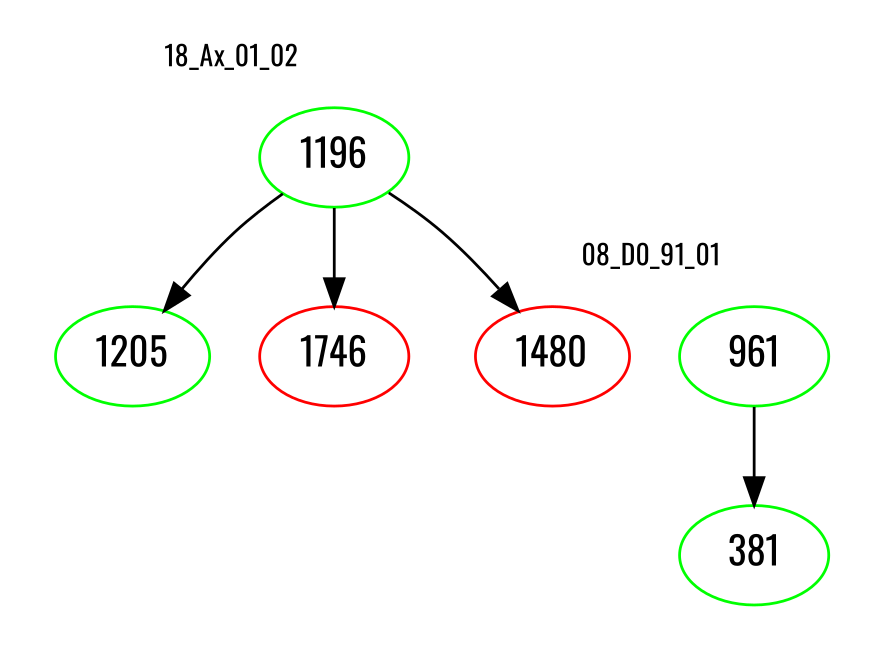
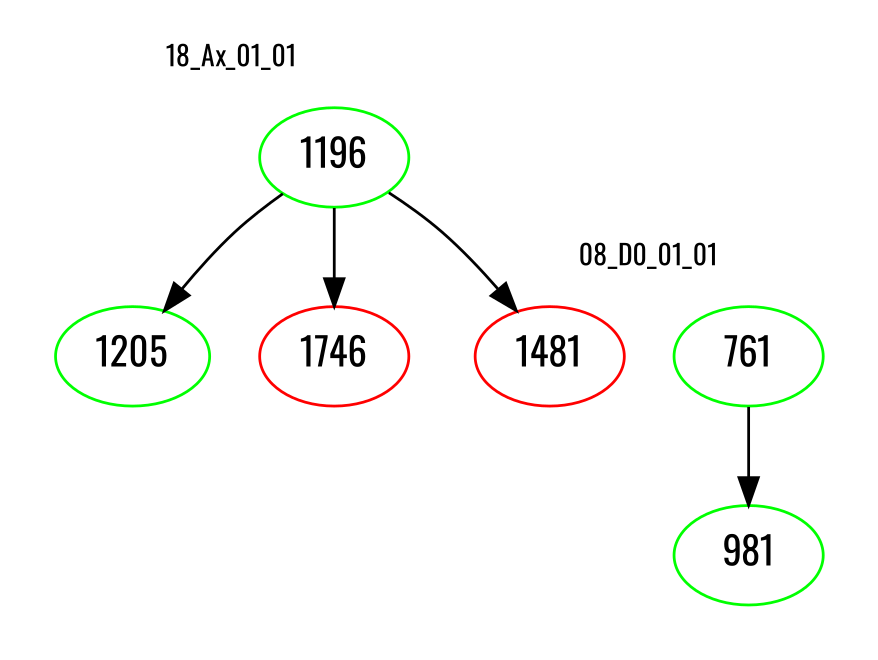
cluster "18_Ax_01_02": label "18_Ax_01_02" -> "18_Ax_01_01"
cluster "08_D0_91_01": label "08_D0_91_01" -> "08_D0_01_01"
node "1480": label "1480" -> "1481"
node "961": label "961" -> "761"
node "381": label "381" -> "981"
